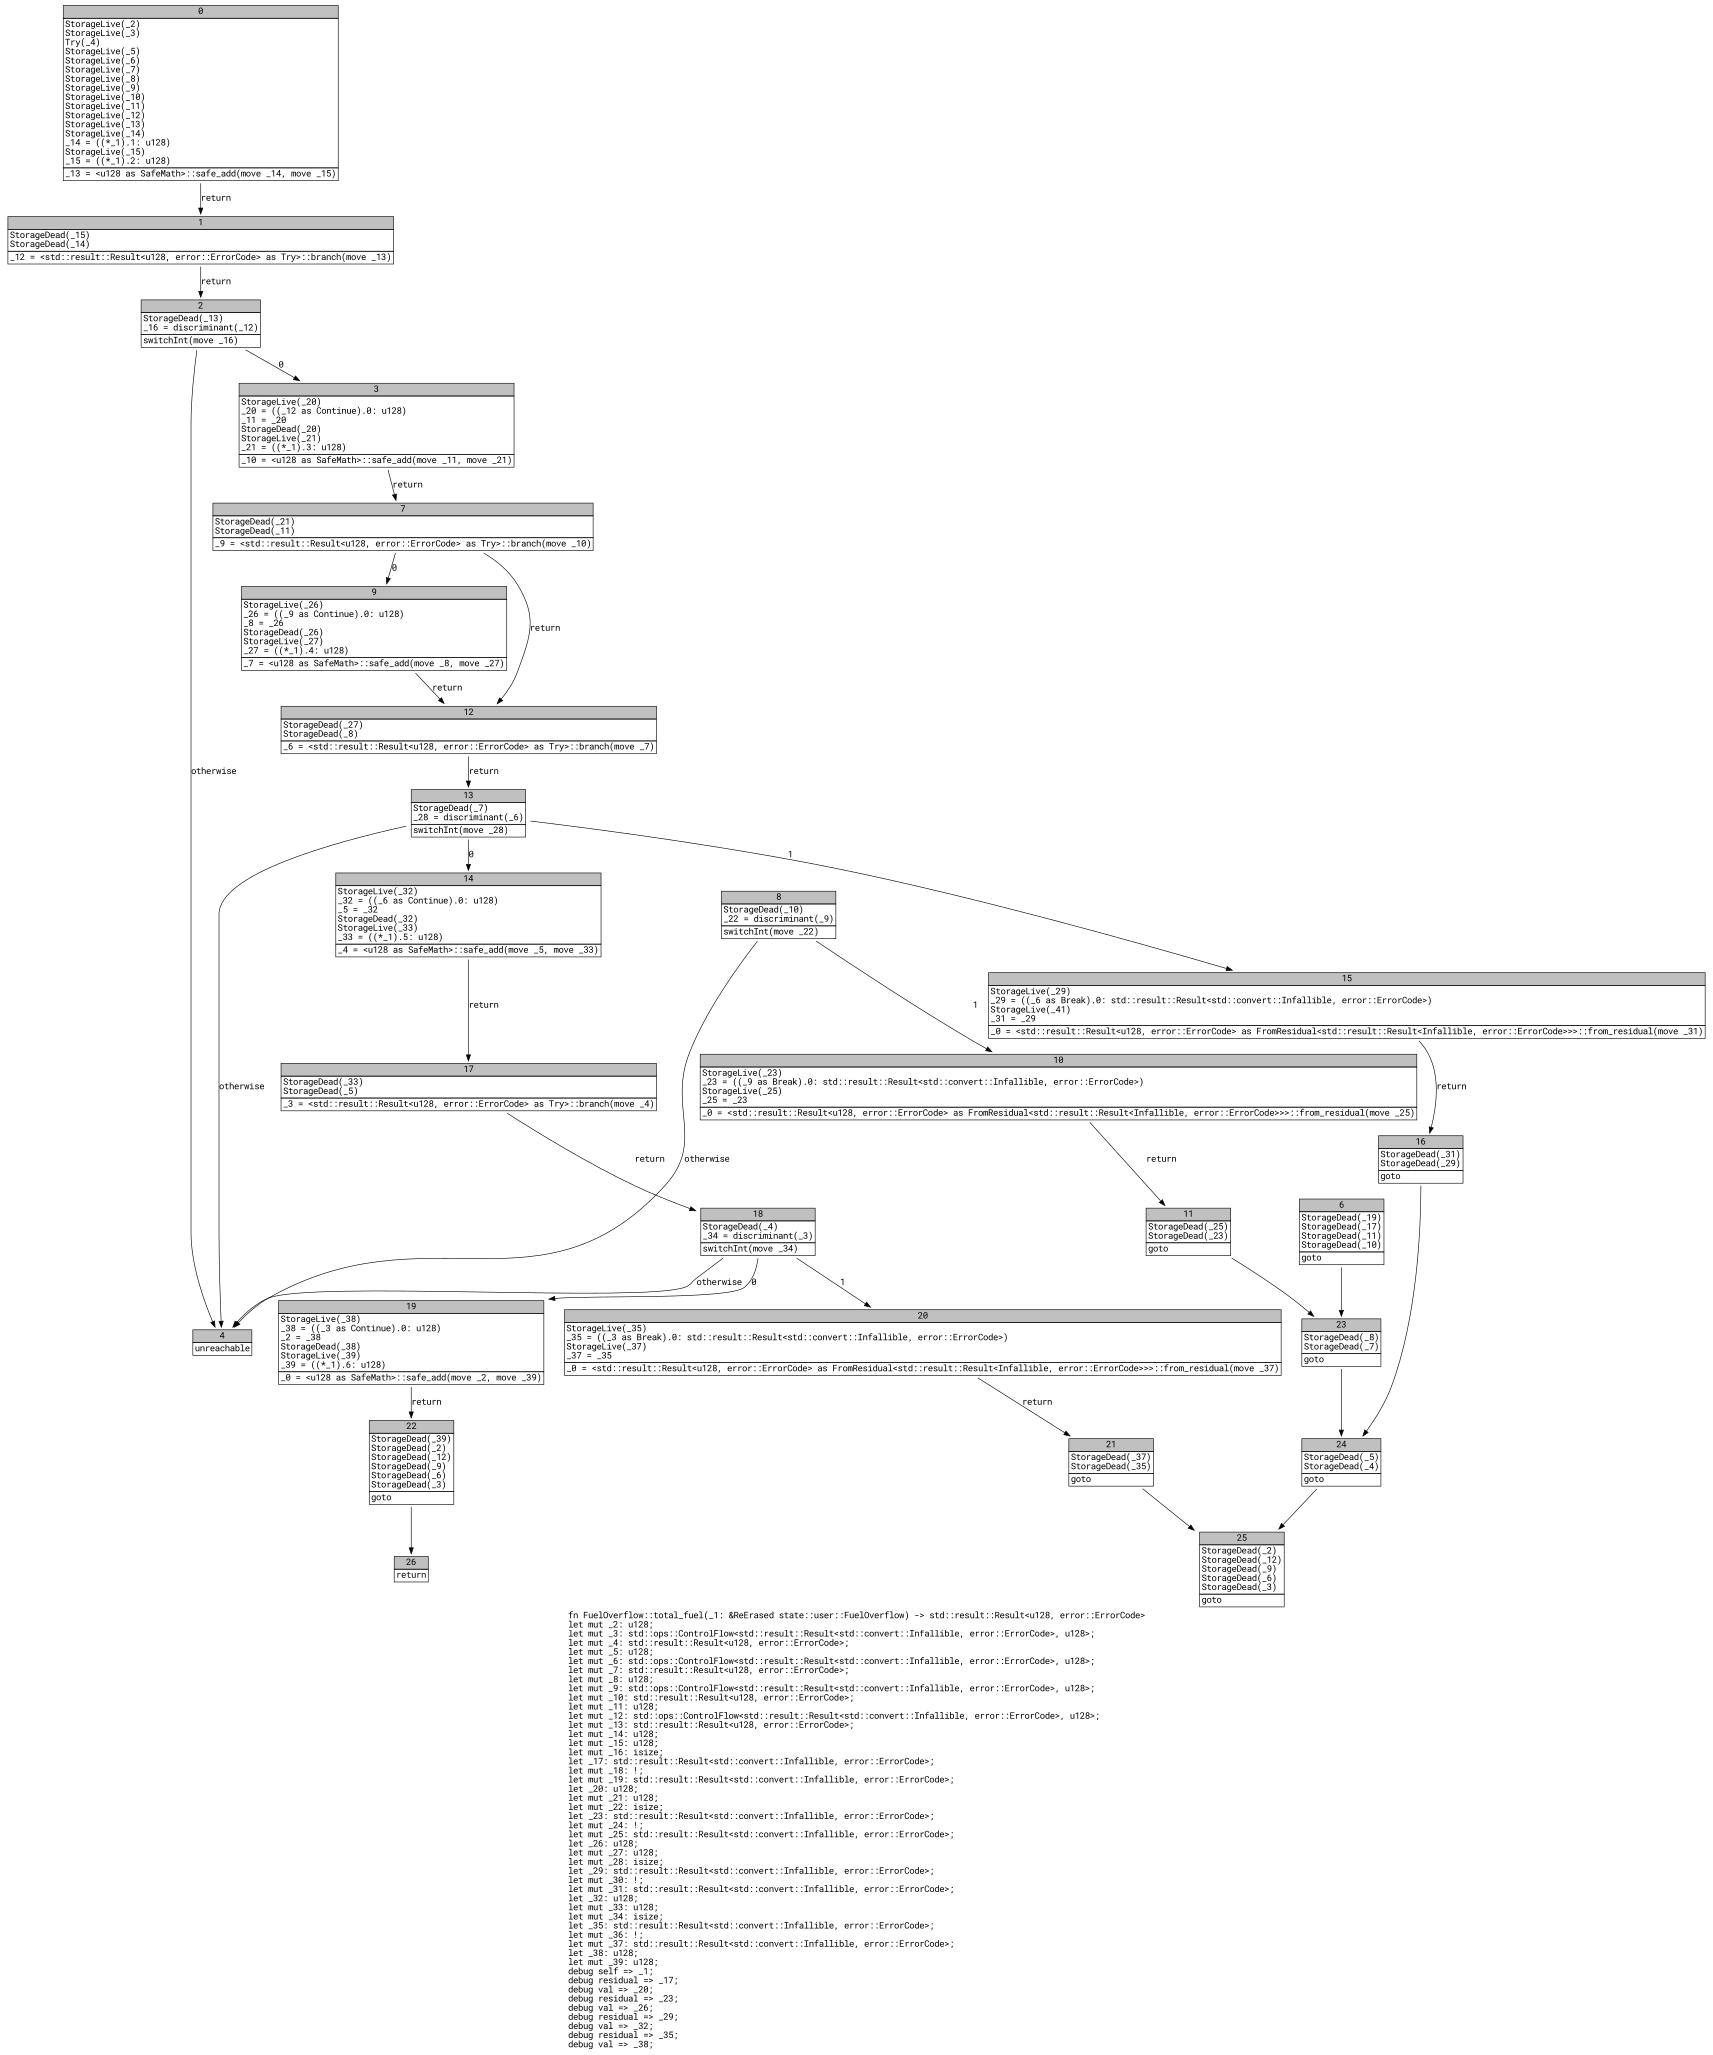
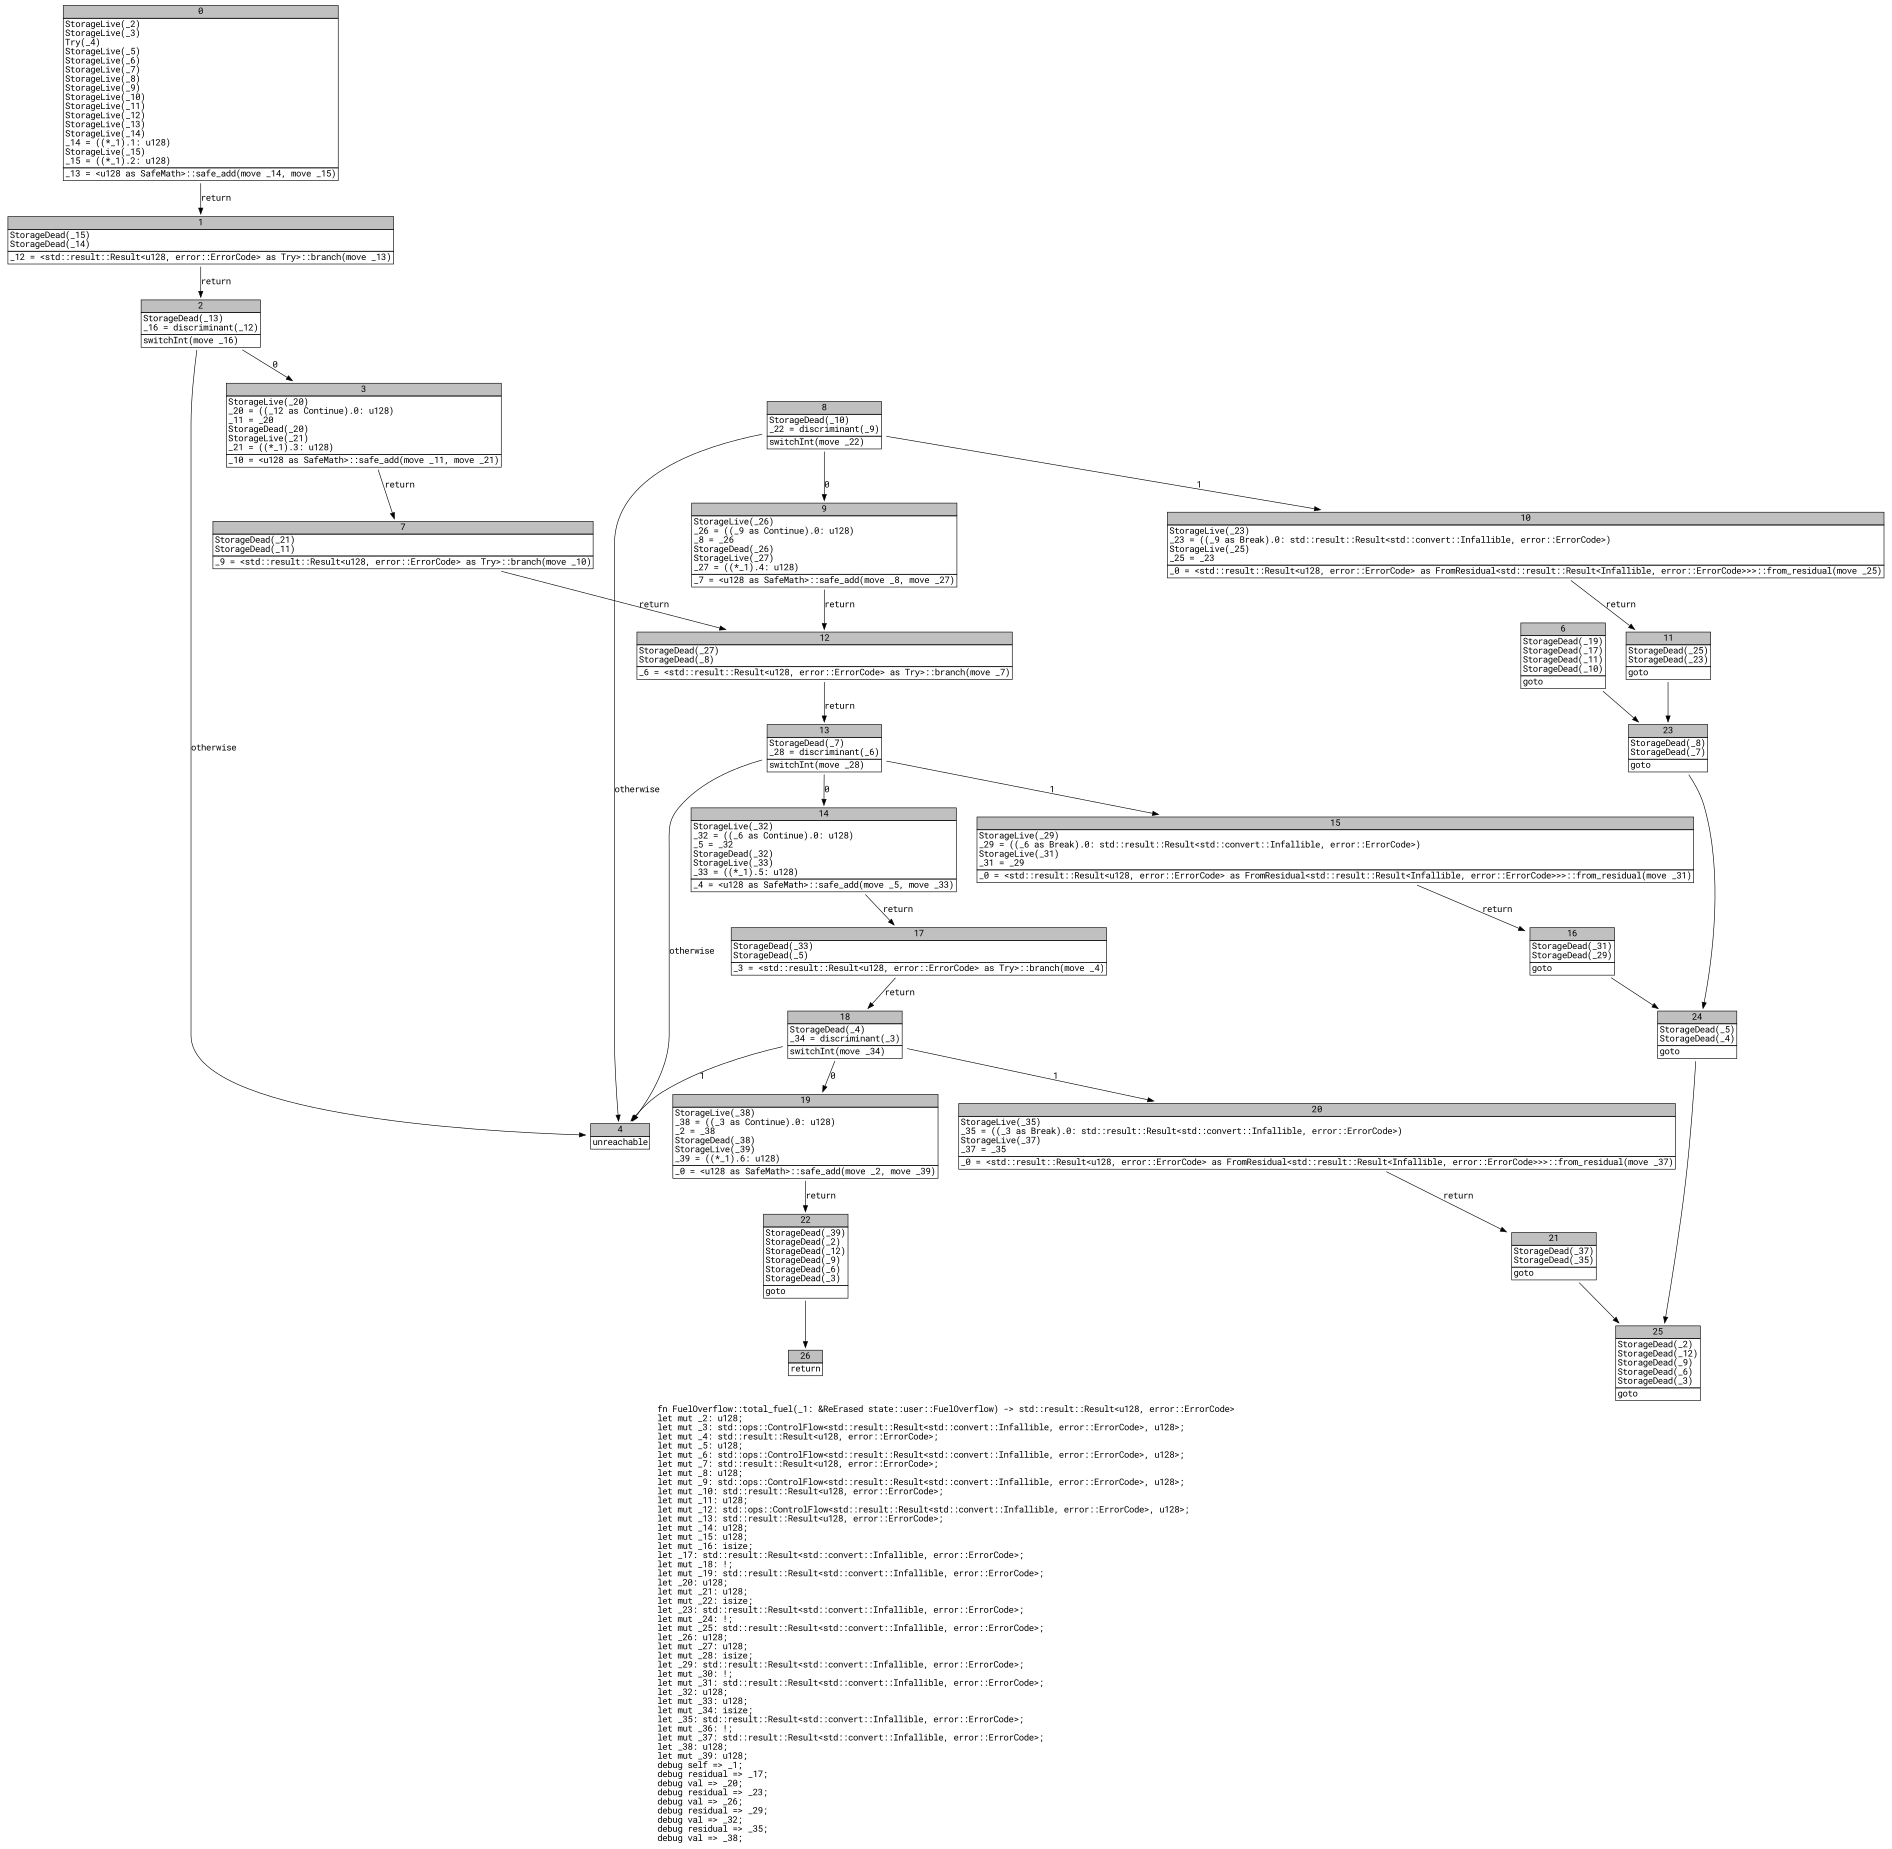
edge "7" -> "9": now "8" -> "9"
node "15": text "StorageLive(_41)" -> "StorageLive(_31)"
edge "18" -> "4": label "otherwise" -> "1"
